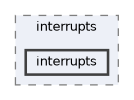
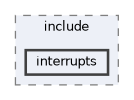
cluster "interrupts": label "interrupts" -> "include"
